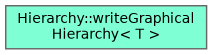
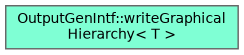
node "Hierarchy::writeGraphical Hierarchy< T >": label "Hierarchy::writeGraphical Hierarchy< T >" -> "OutputGenIntf::writeGraphical Hierarchy< T >"
